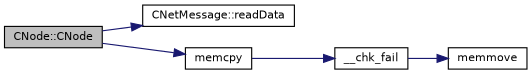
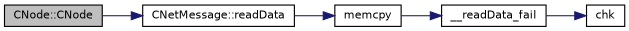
edge "CNode::CNode" -> "memcpy": now "CNetMessage::readData" -> "memcpy"
node "__chk_fail": label "__chk_fail" -> "__readData_fail"
node "memmove": label "memmove" -> "chk"
